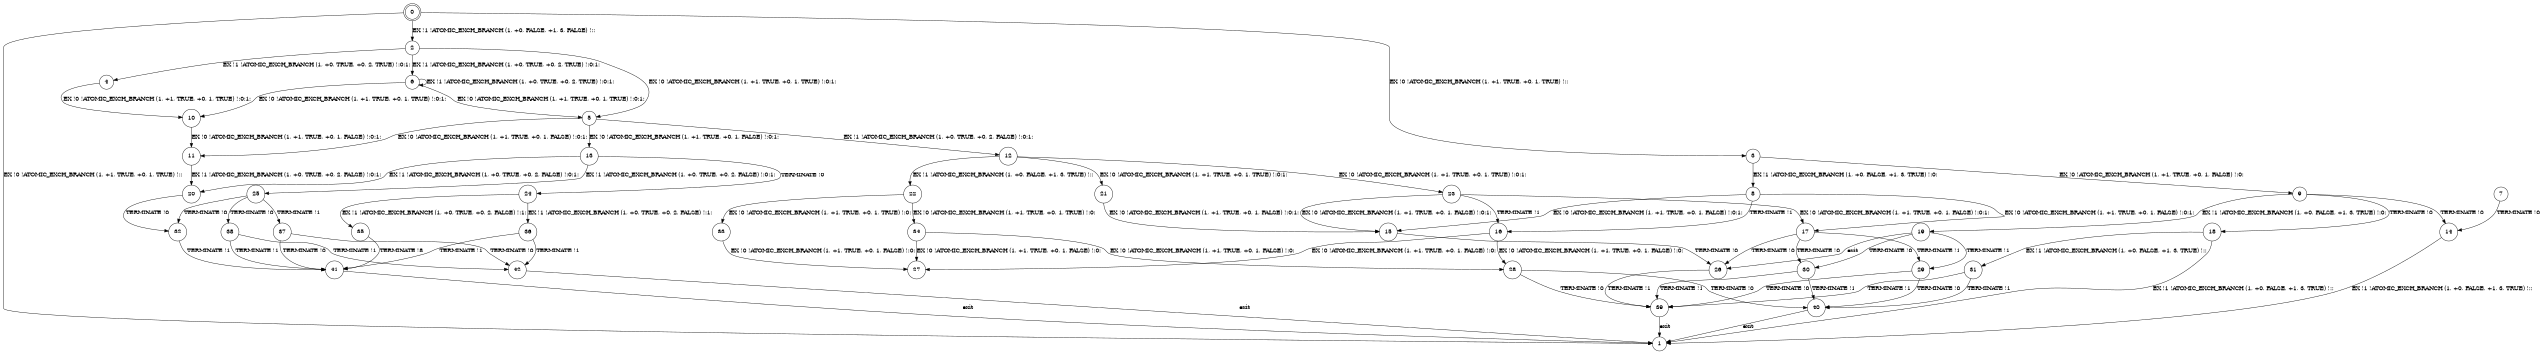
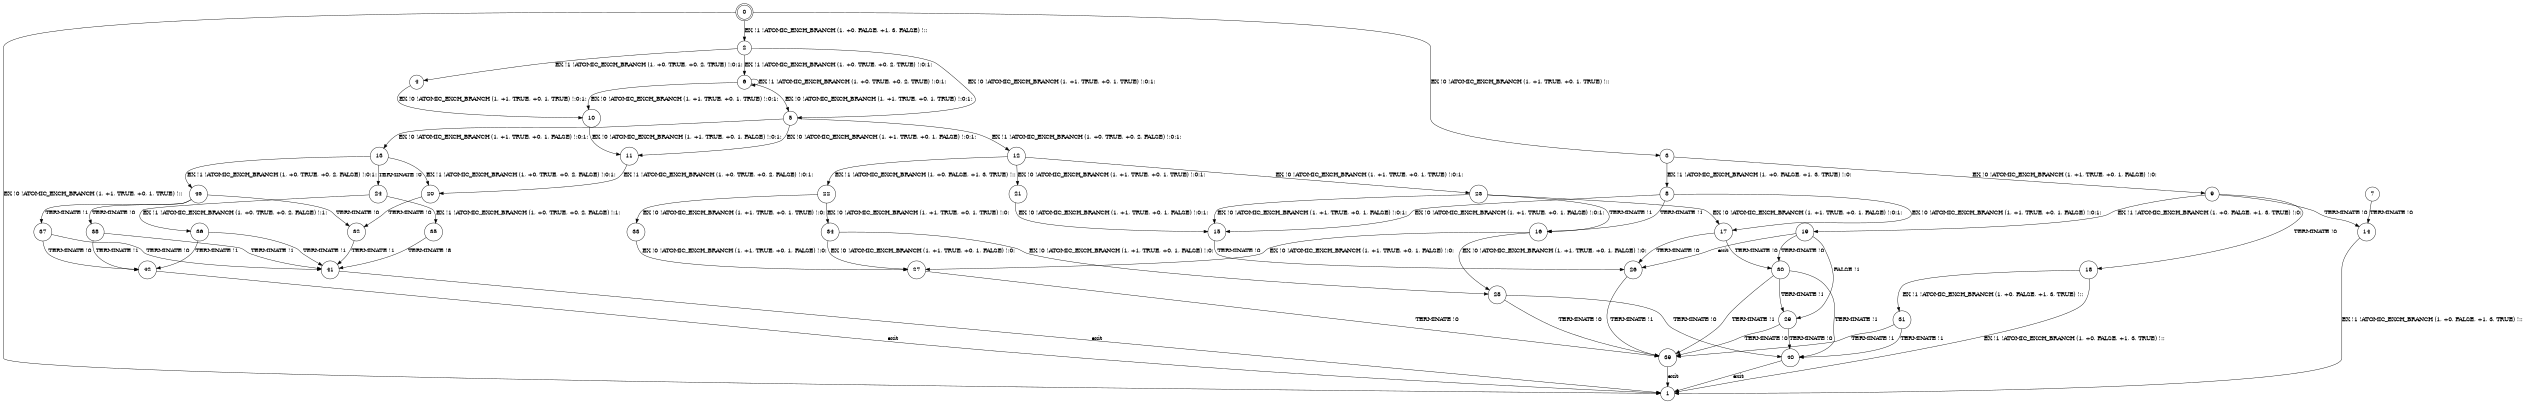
node "25": label "25" -> "45"
edge "17" -> "29": now "30" -> "29"
edge "19" -> "29": label "TERMINATE !1" -> "FALSE !1"
edge "27" -> "39": added, label "TERMINATE !0"
